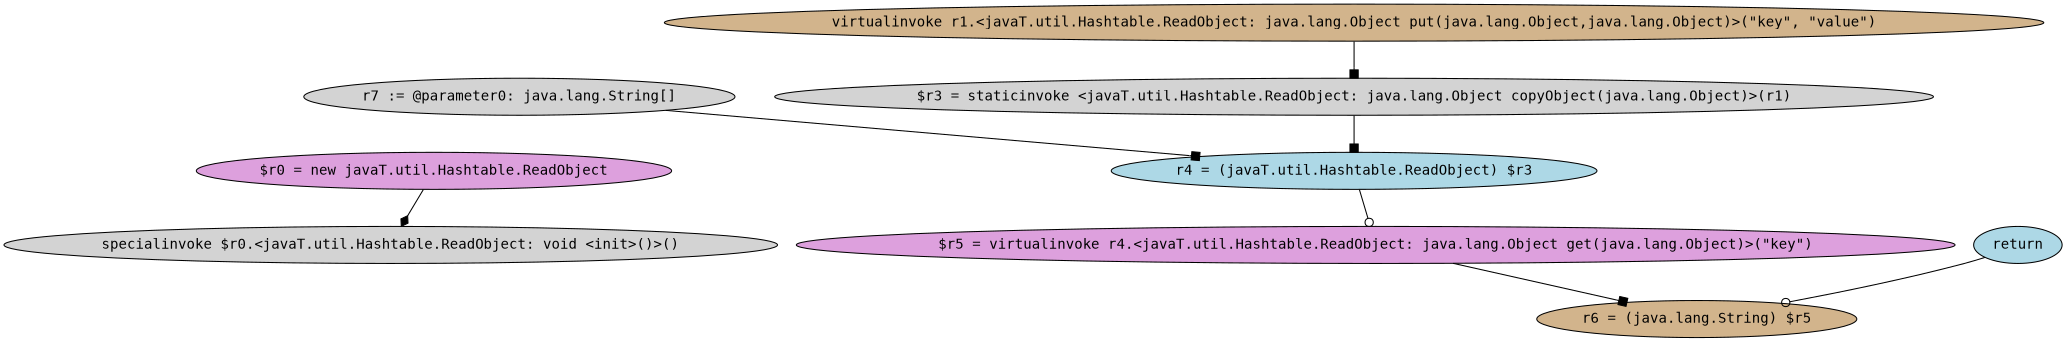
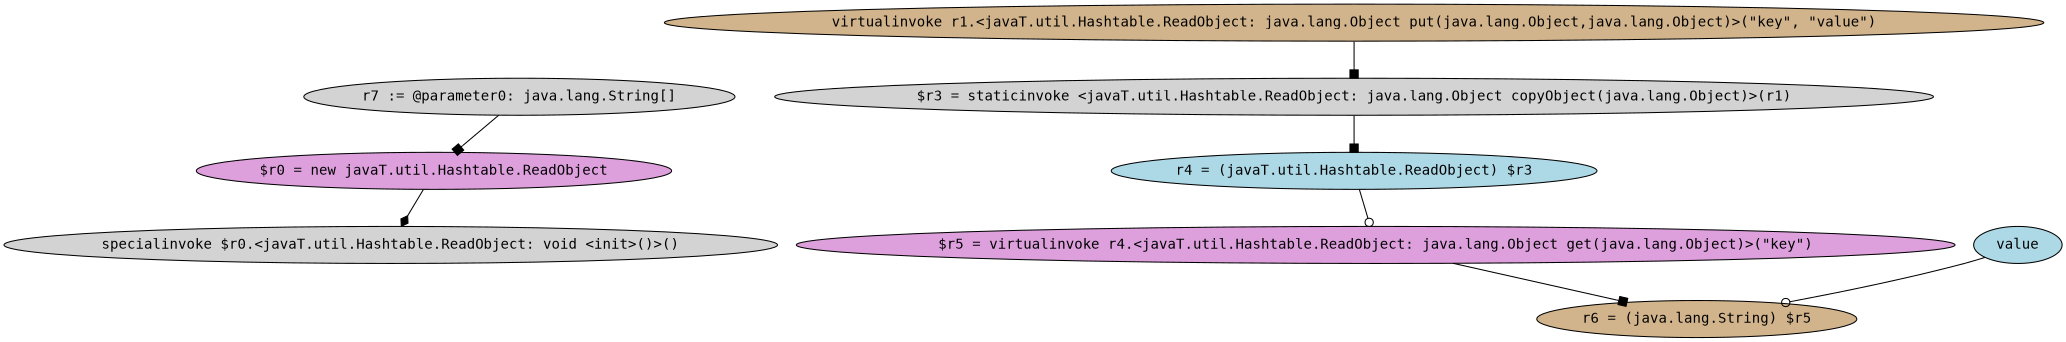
edge "r7 := @parameter0: java.lang.String[]" -> "r4 = (javaT.util.Hashtable.ReadObject) $r3": now "r7 := @parameter0: java.lang.String[]" -> "$r0 = new javaT.util.Hashtable.ReadObject"
node "return": label "return" -> "value"
